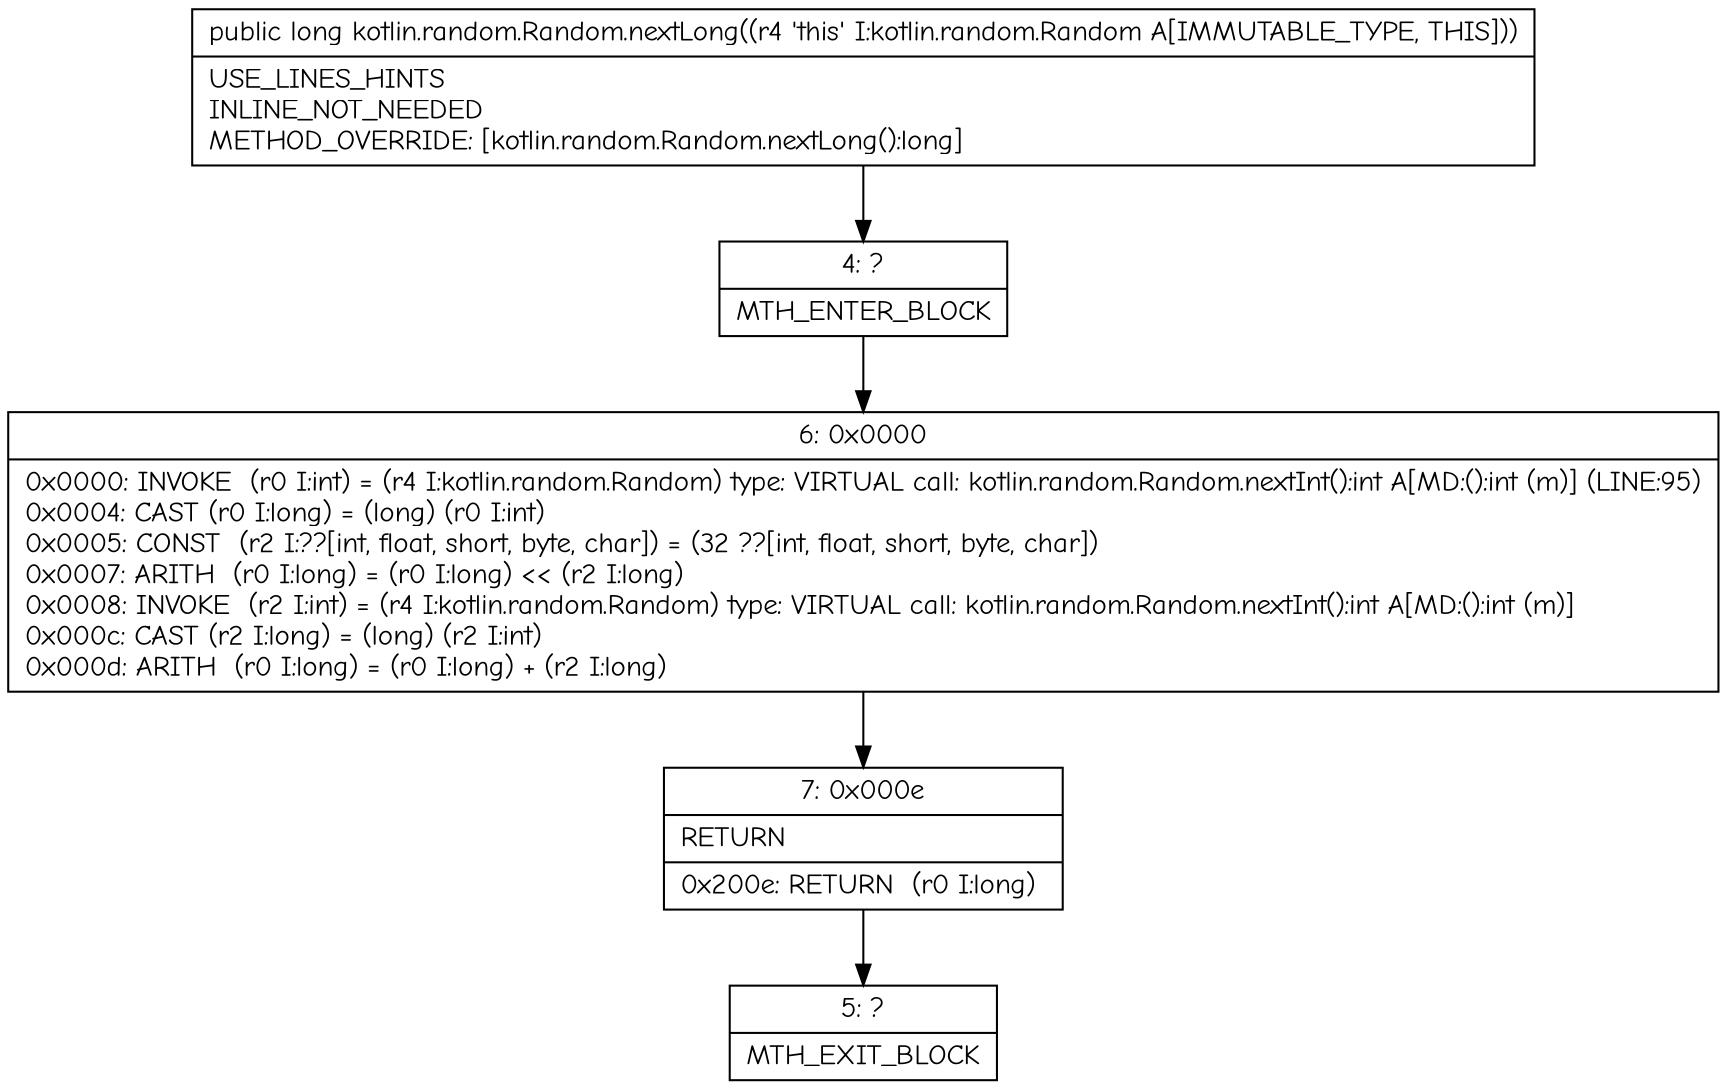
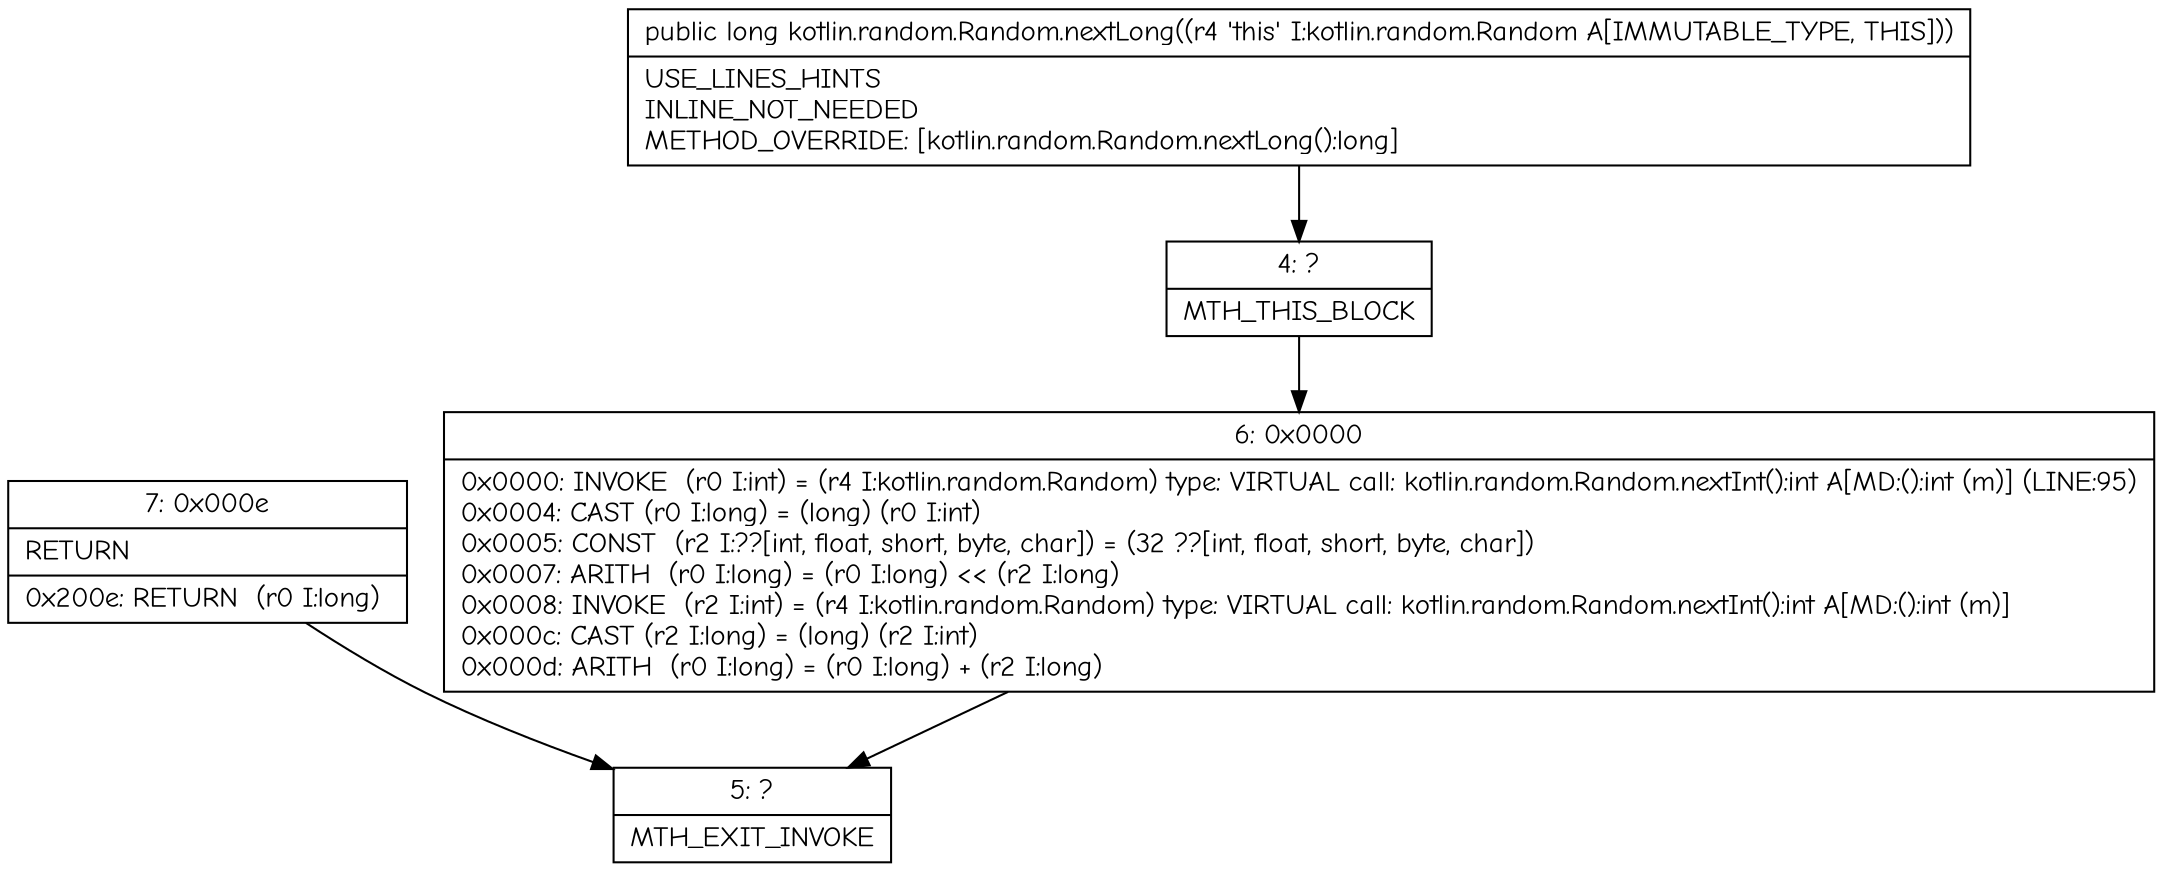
node "4: ?": text "MTH_ENTER_BLOCK" -> "MTH_THIS_BLOCK"
edge "6: 0x0000" -> "7: 0x000e": now "6: 0x0000" -> "5: ?"
node "5: ?": text "MTH_EXIT_BLOCK" -> "MTH_EXIT_INVOKE"
